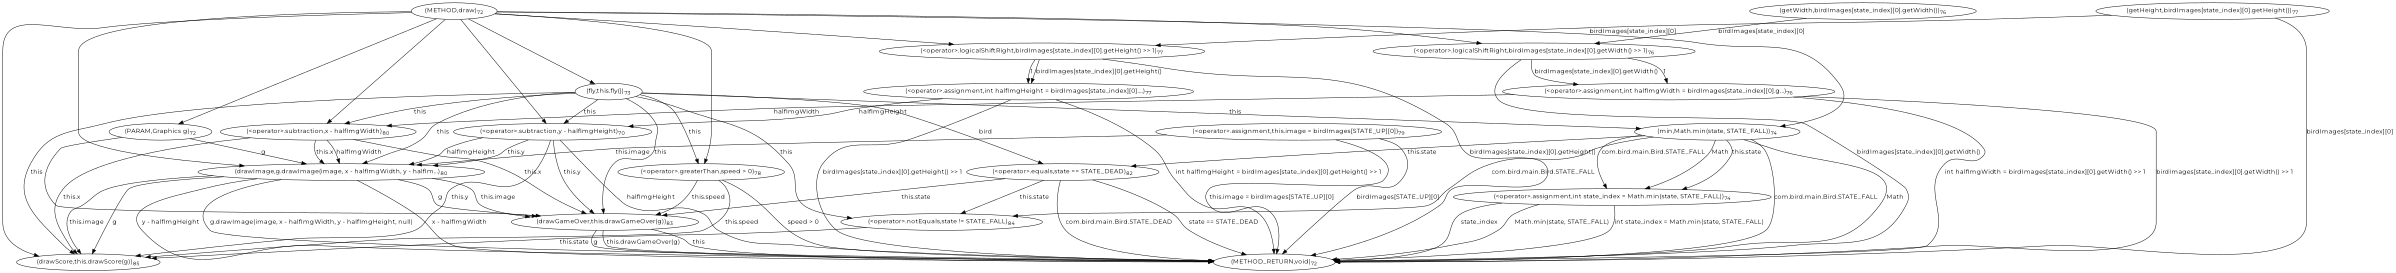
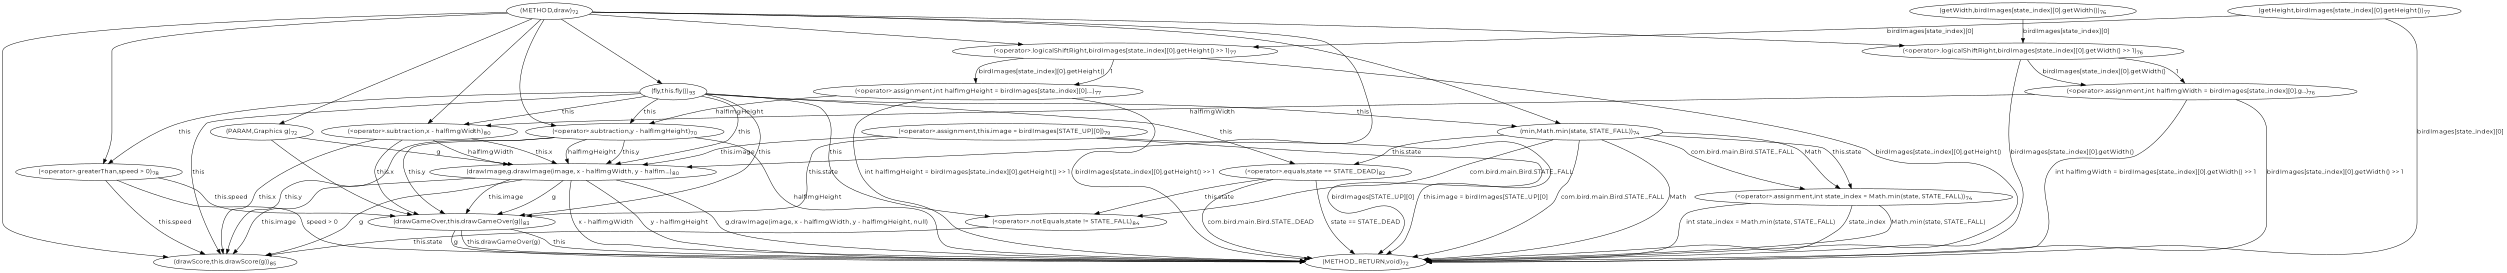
node "(fly,this.fly())": text "73" -> "93"
edge "(fly,this.fly())" -> "(<operator>.equals,state == STATE_DEAD)": label "bird" -> "this"
edge "(<operator>.equals,state == STATE_DEAD)" -> "(drawGameOver,this.drawGameOver(g))": now "(<operator>.assignment,this.image = birdImages[STATE_UP][0])" -> "(drawGameOver,this.drawGameOver(g))"
